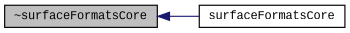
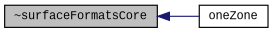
node "surfaceFormatsCore": label "surfaceFormatsCore" -> "oneZone"
